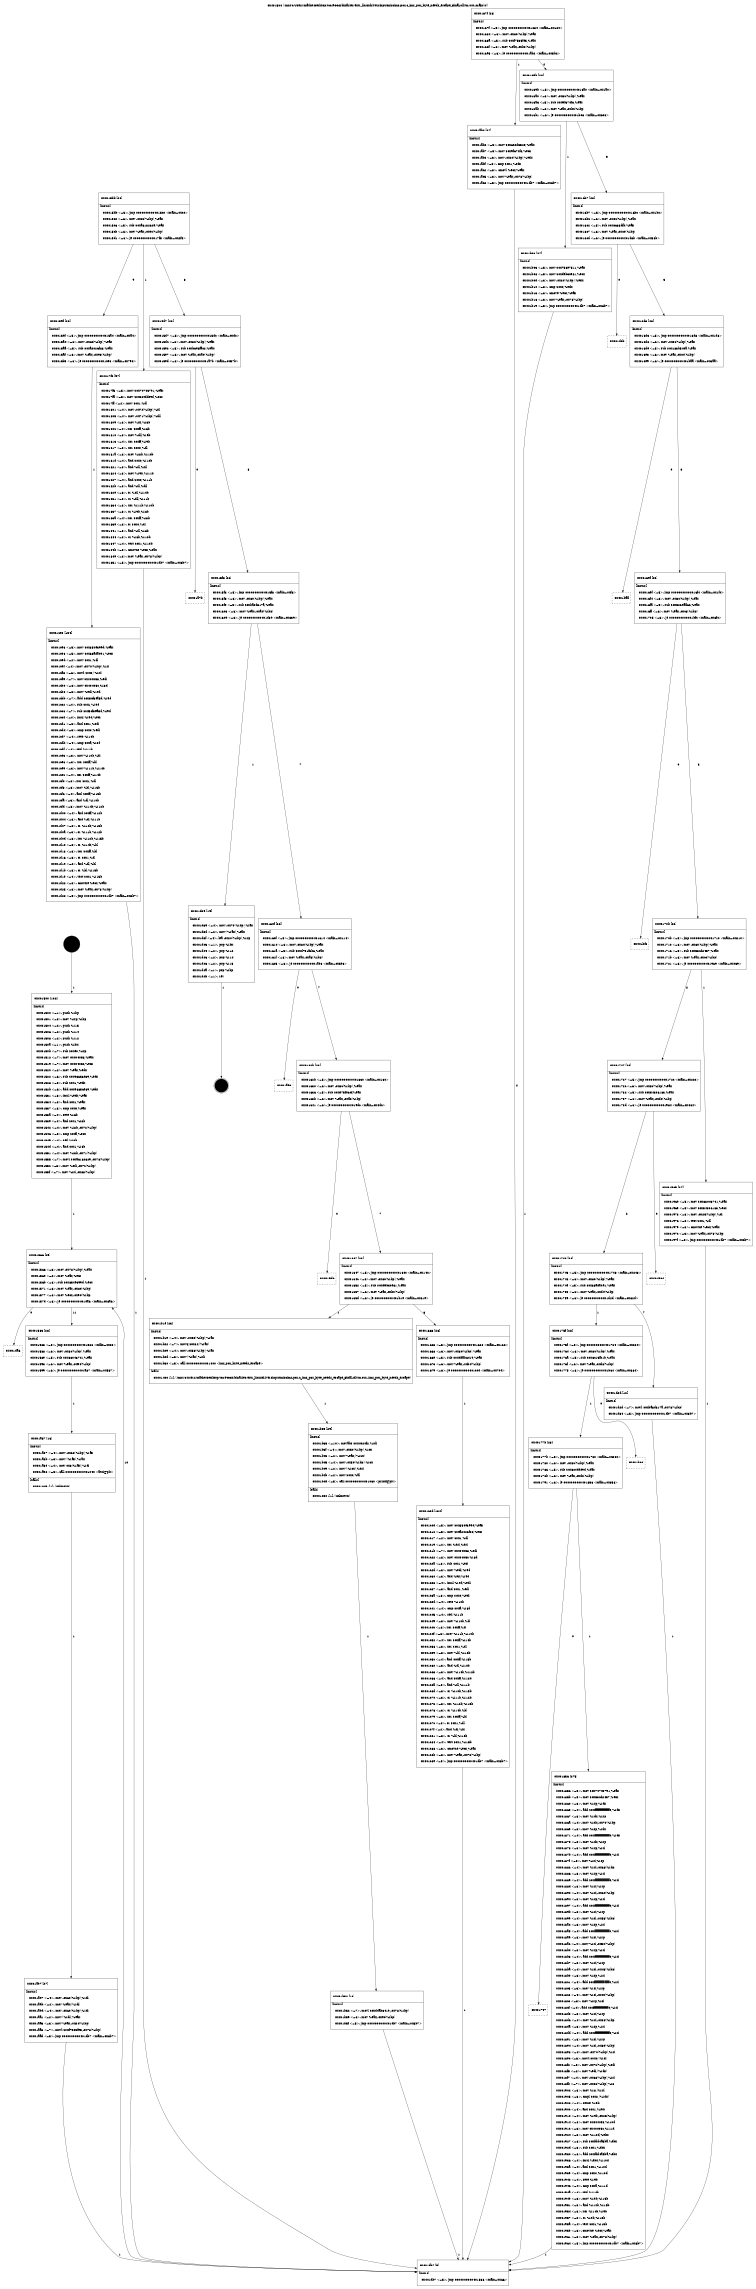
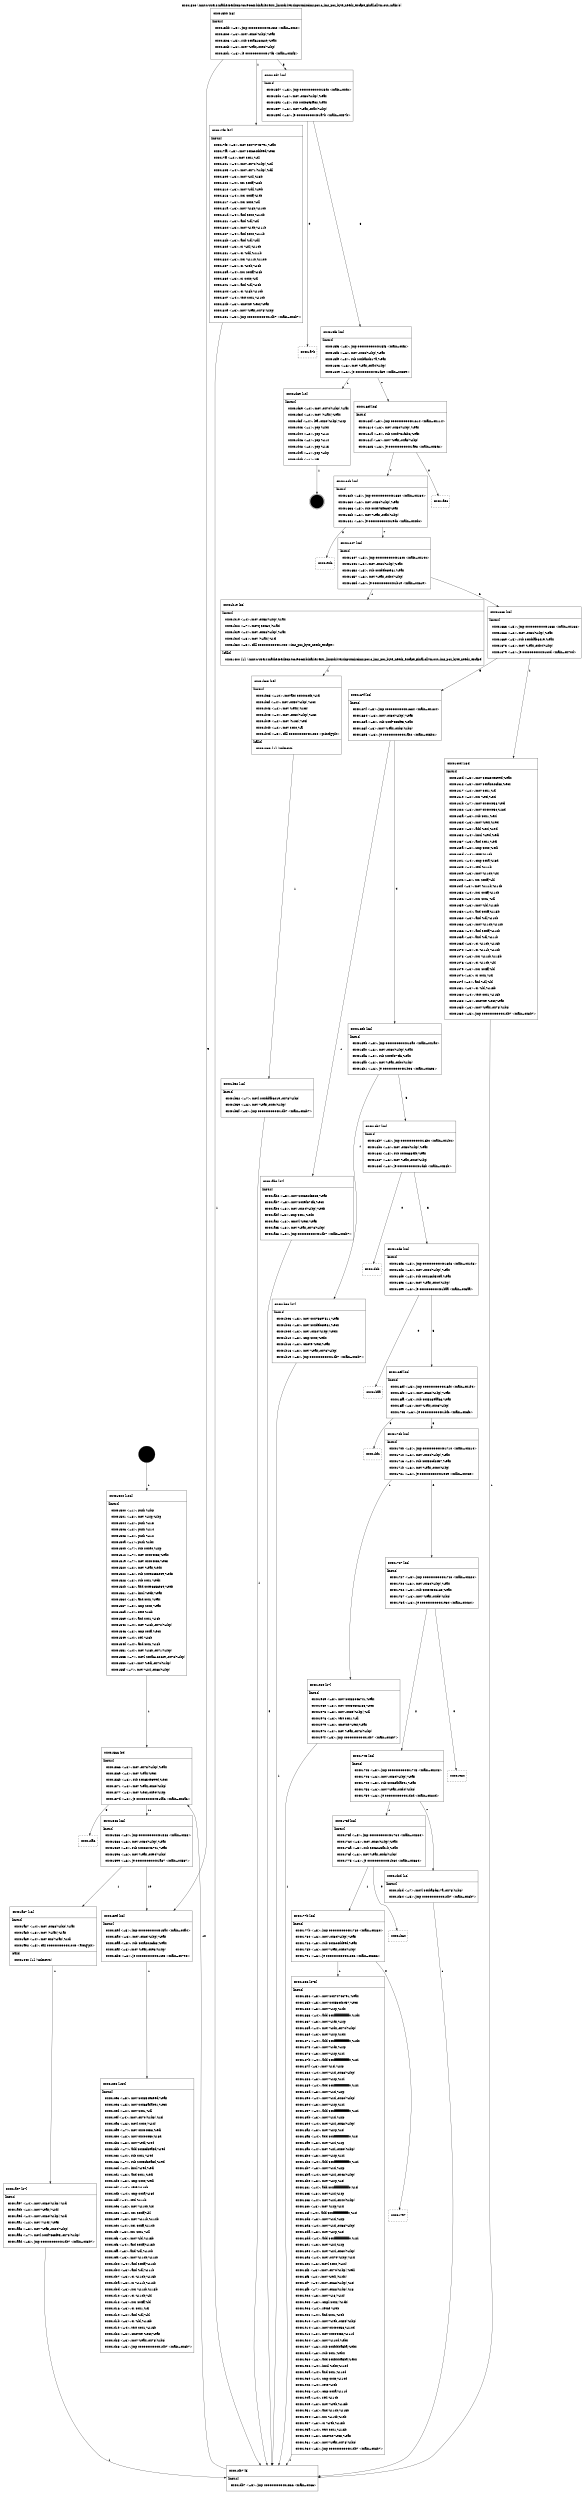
edge "0x401663 [28]" -> "0x40167f [28]": added, label "5"
edge "0x401c93 [154]" -> "0x401db7 [5]": removed, label "1"
edge "0x401583 [28]" -> "0x40159f [28]": added, label "10"
